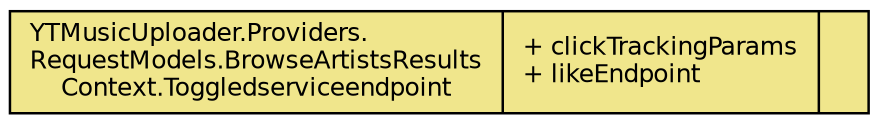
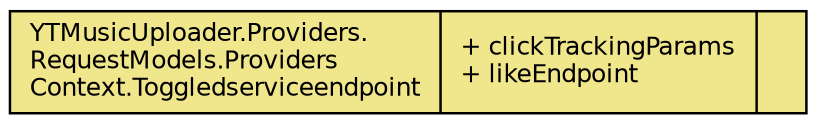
node "YTMusicUploader.Providers.": text "RequestModels.BrowseArtistsResults" -> "RequestModels.Providers"
